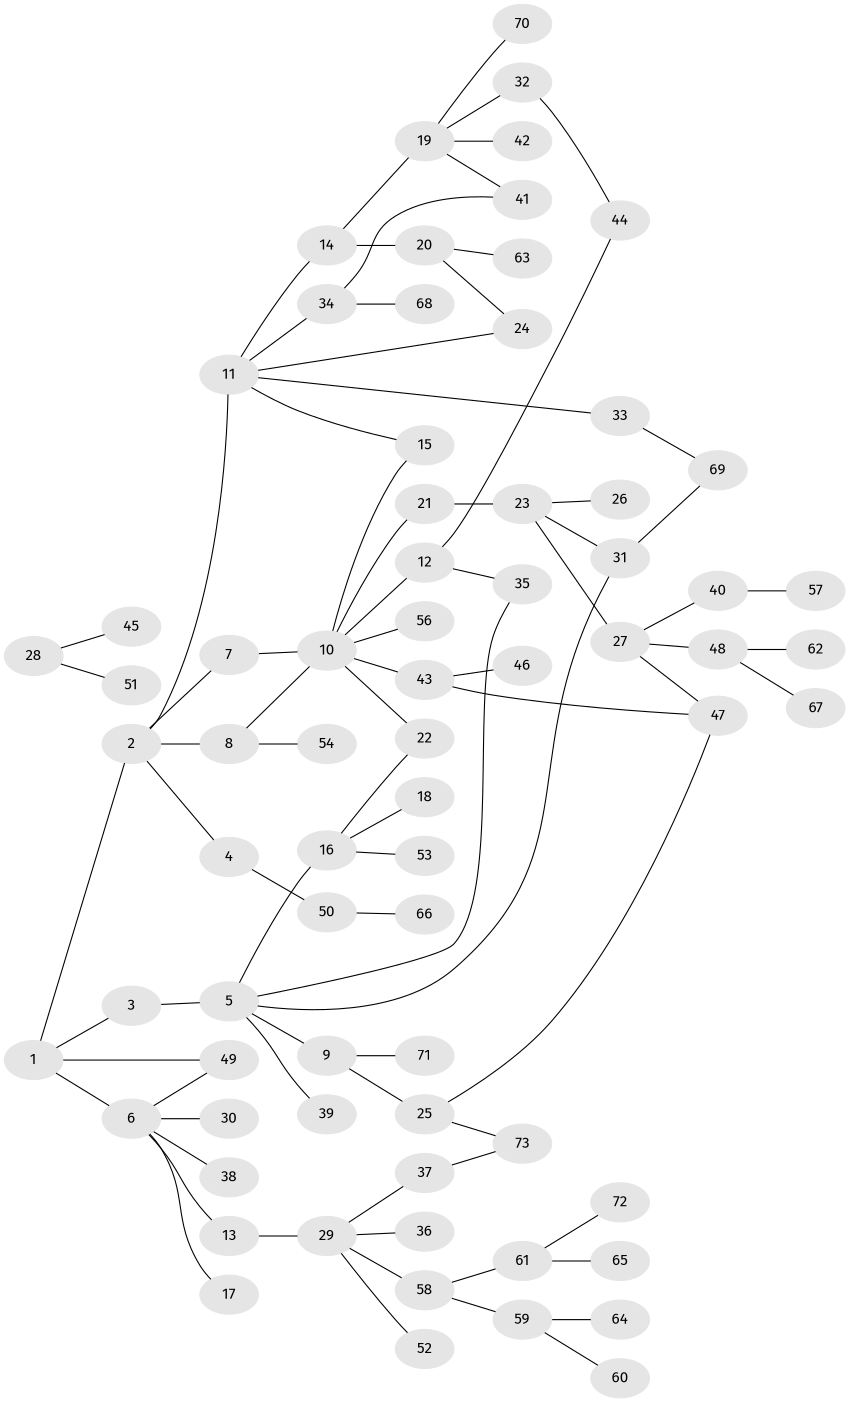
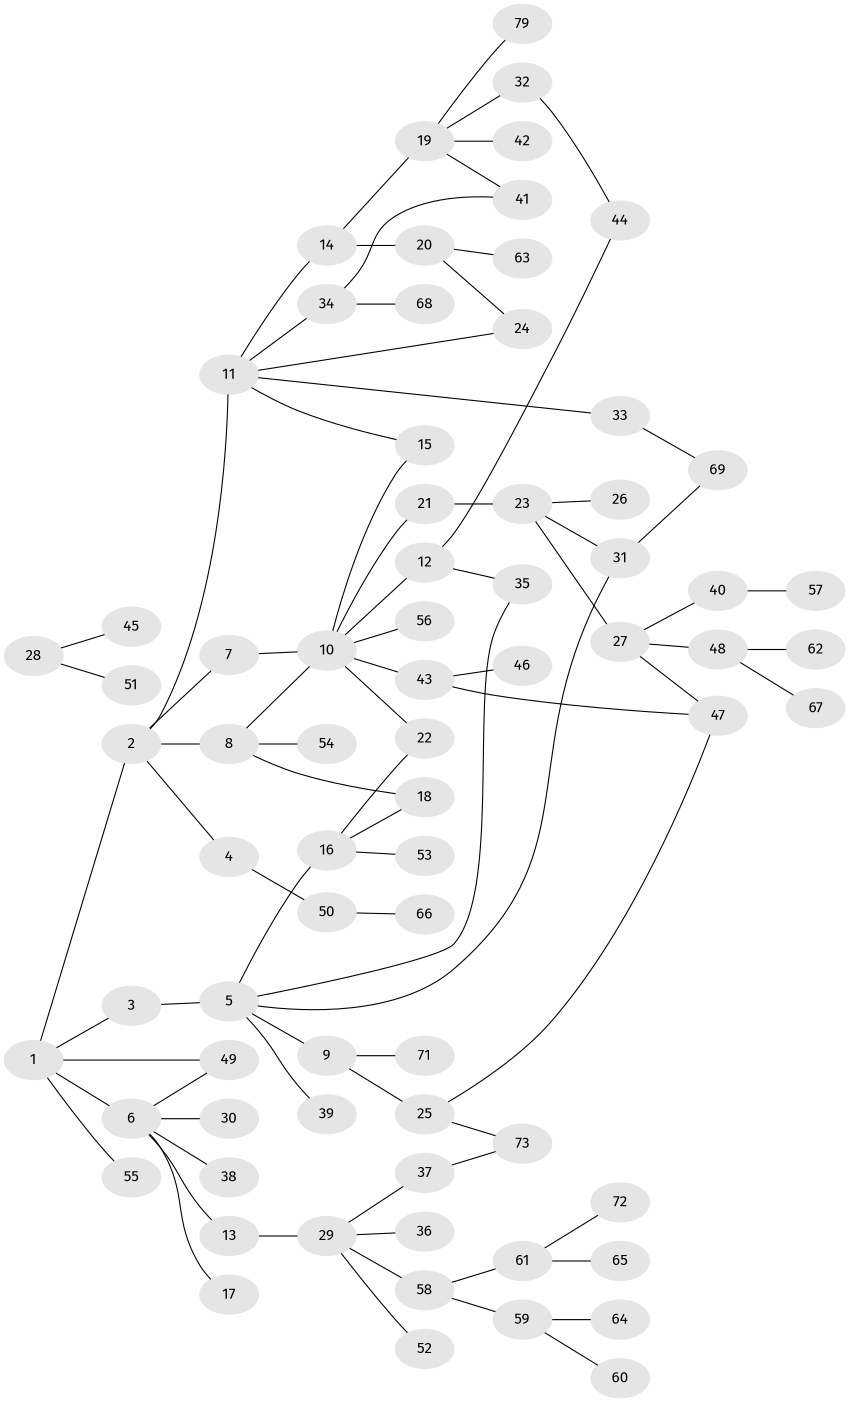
node "70": label "70" -> "79"
edge "8" -- "18": added
node "55": added
